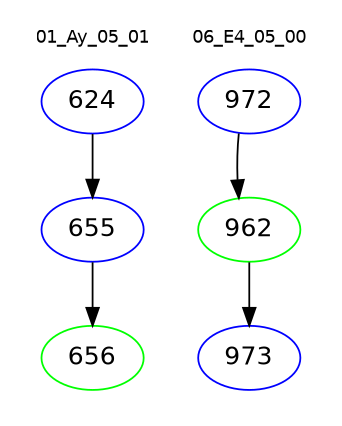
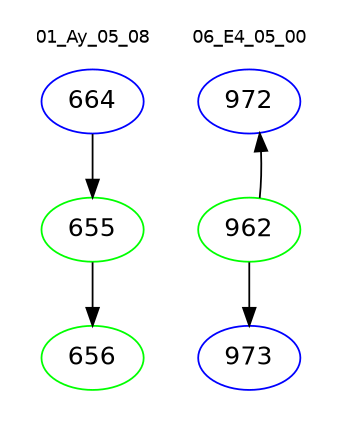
cluster "01_Ay_05_01": label "01_Ay_05_01" -> "01_Ay_05_08"
node "624": label "624" -> "664"
edge "972" -> "962": reversed
node "655": color blue -> green
